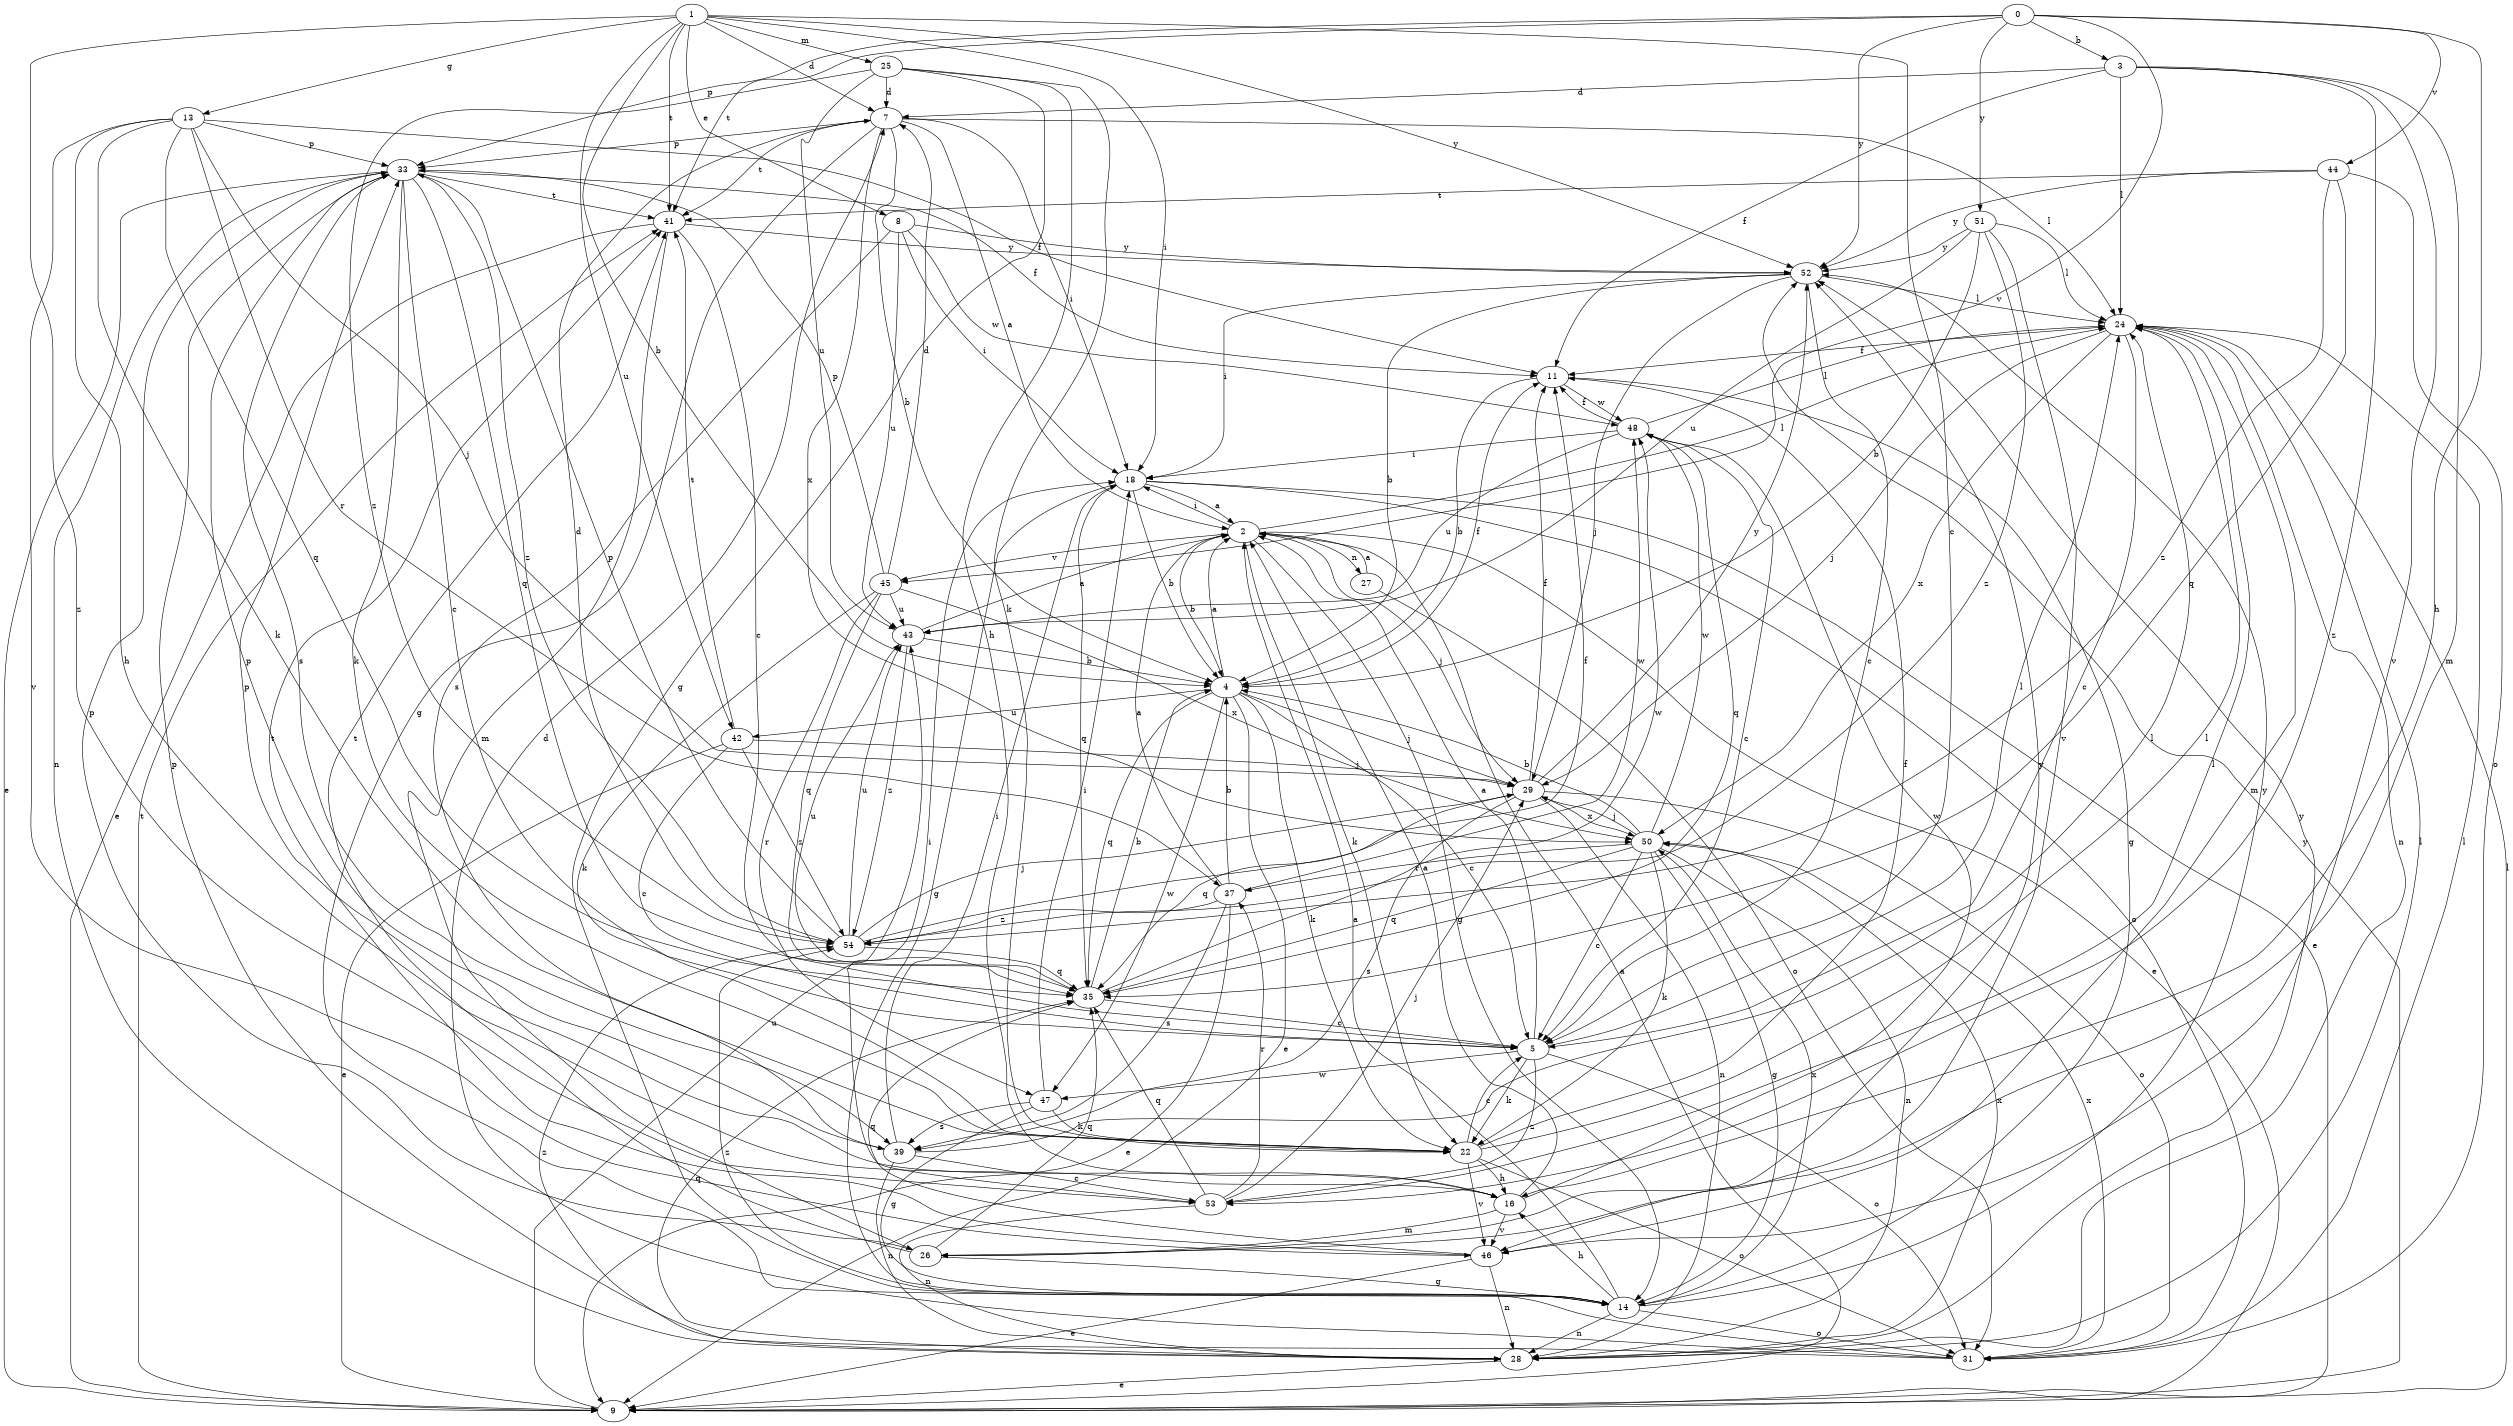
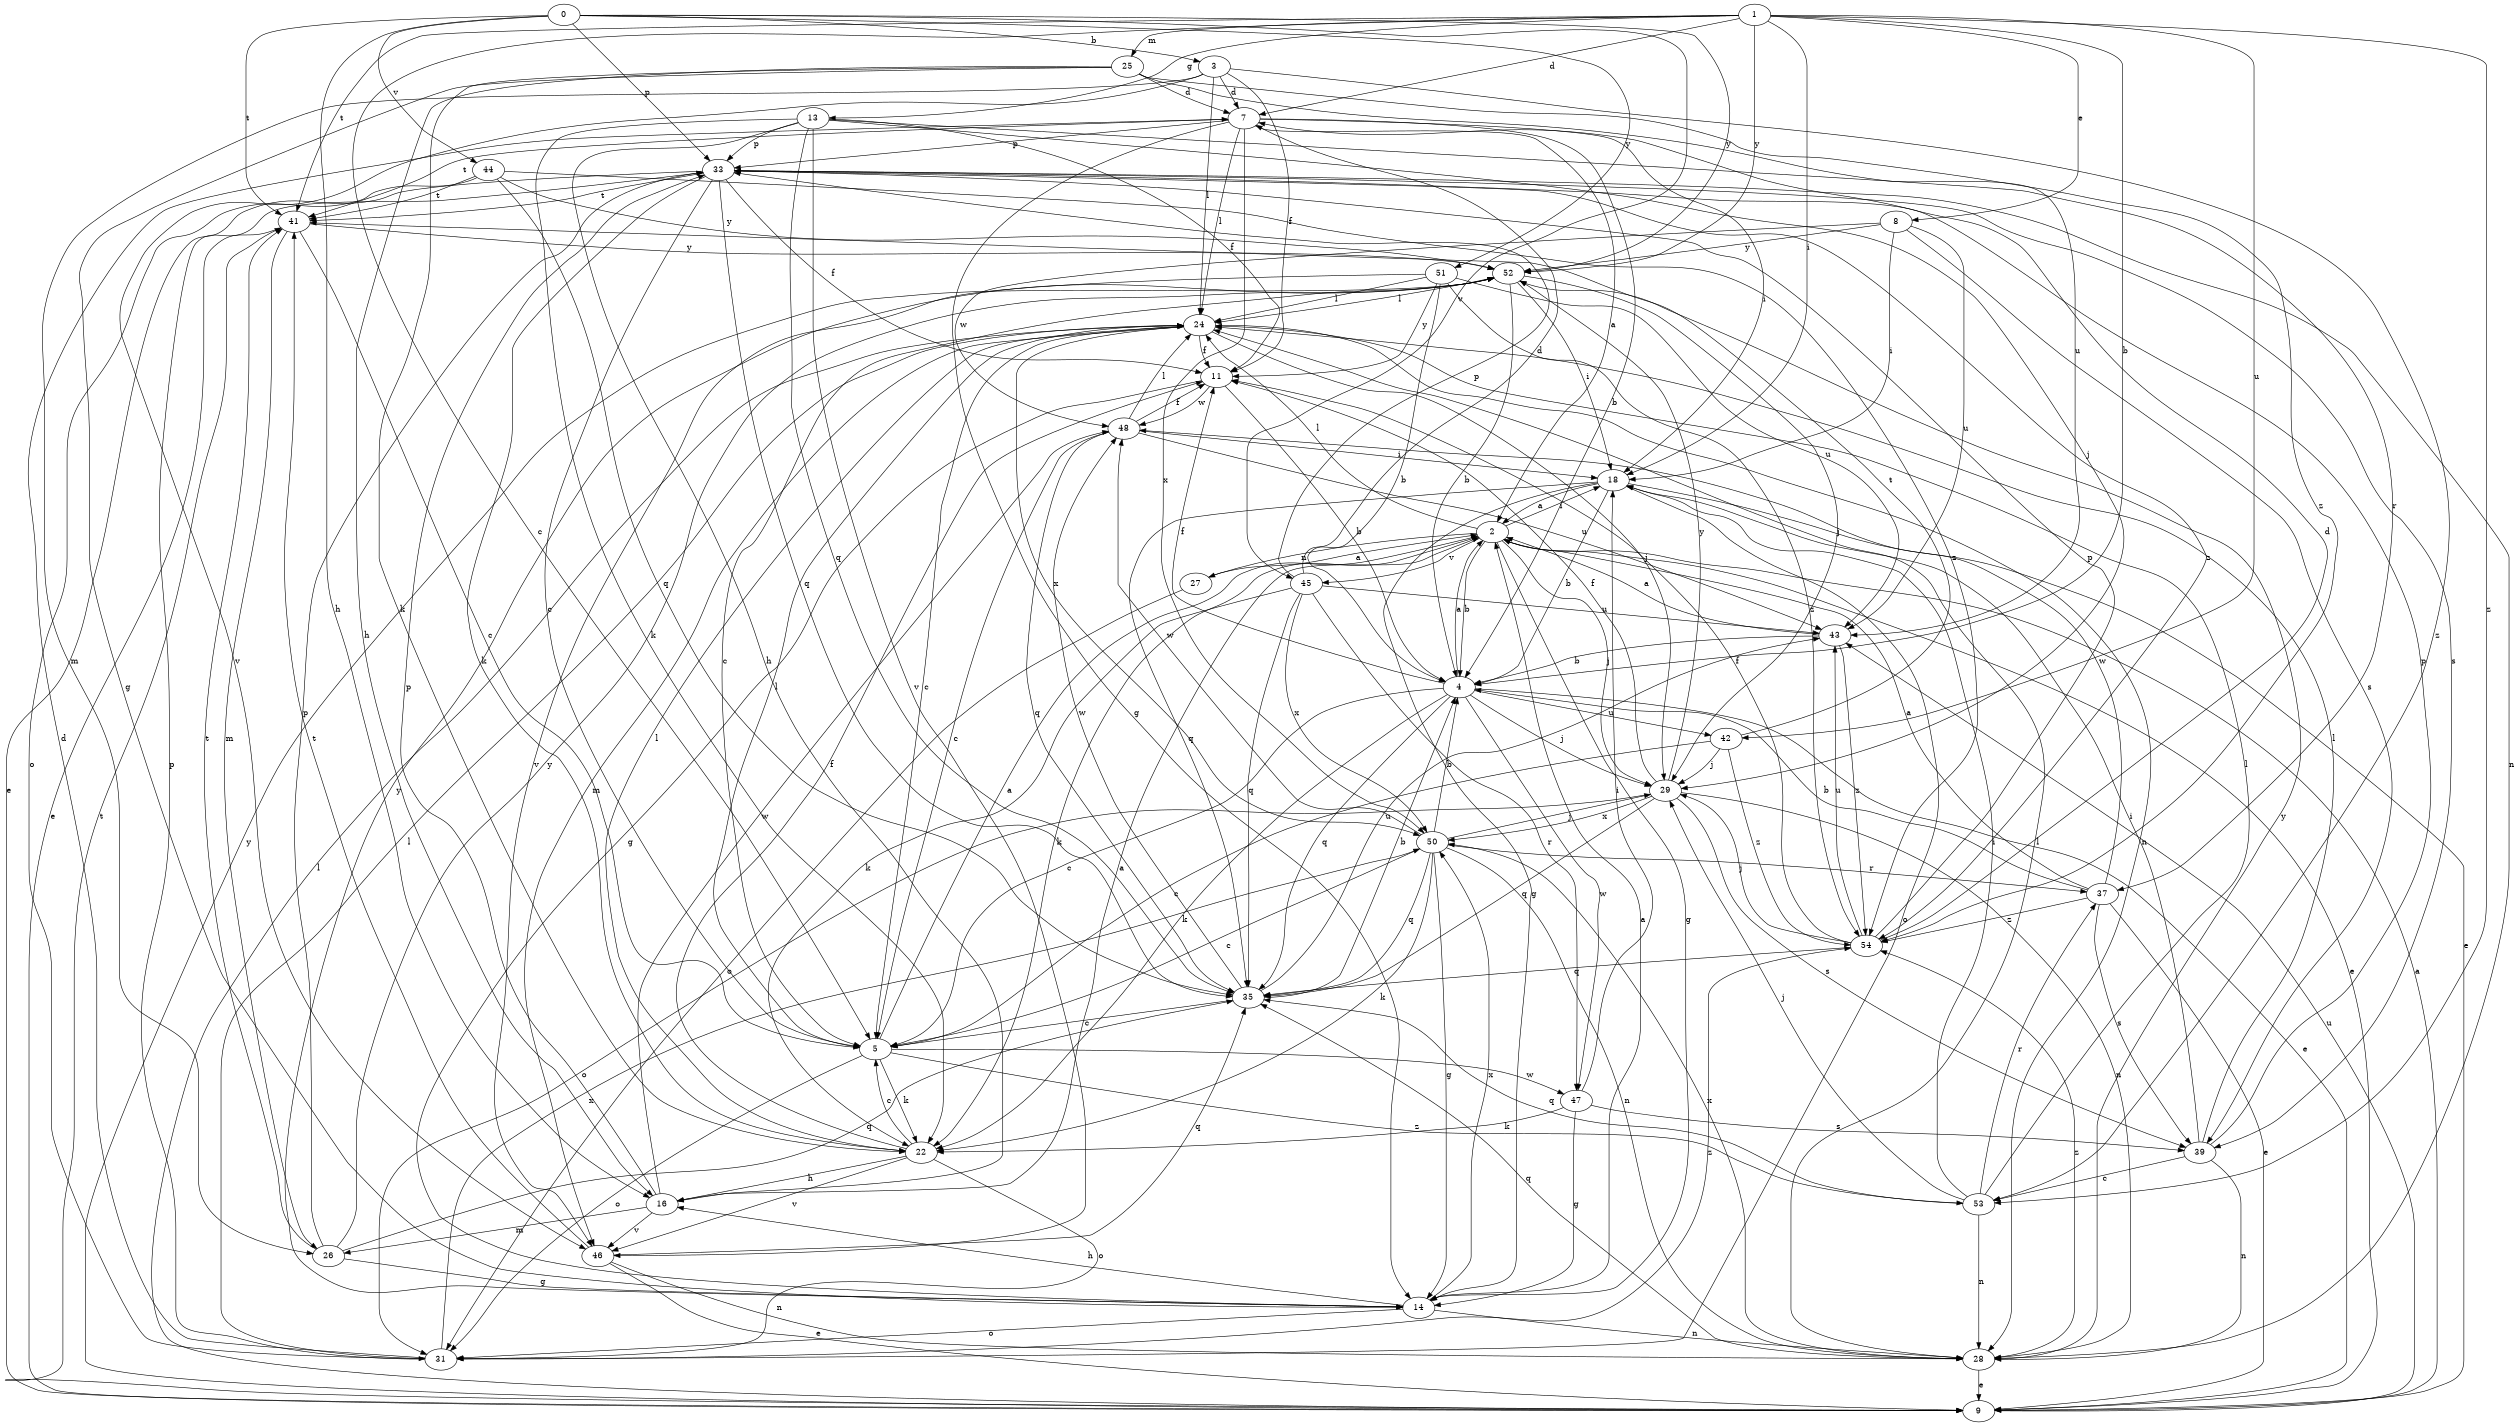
edge "51" -> "52": now "51" -> "11"
edge "42" -> "9": removed, label "e"
